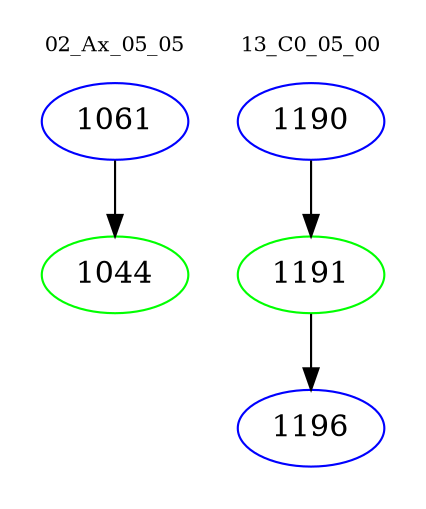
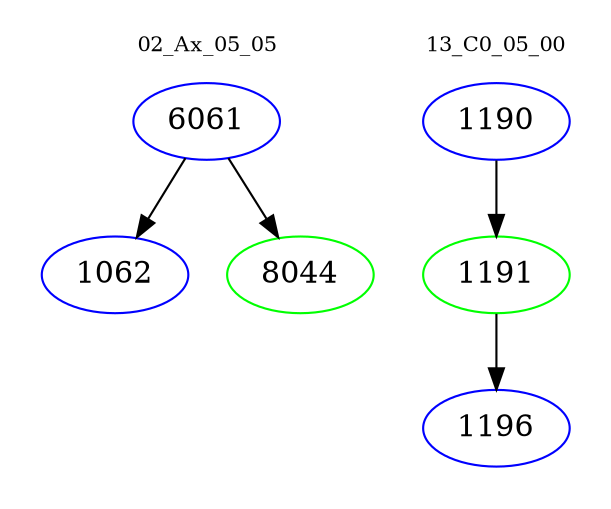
node "1061": label "1061" -> "6061"
node "1062": added
node "1044": label "1044" -> "8044"
